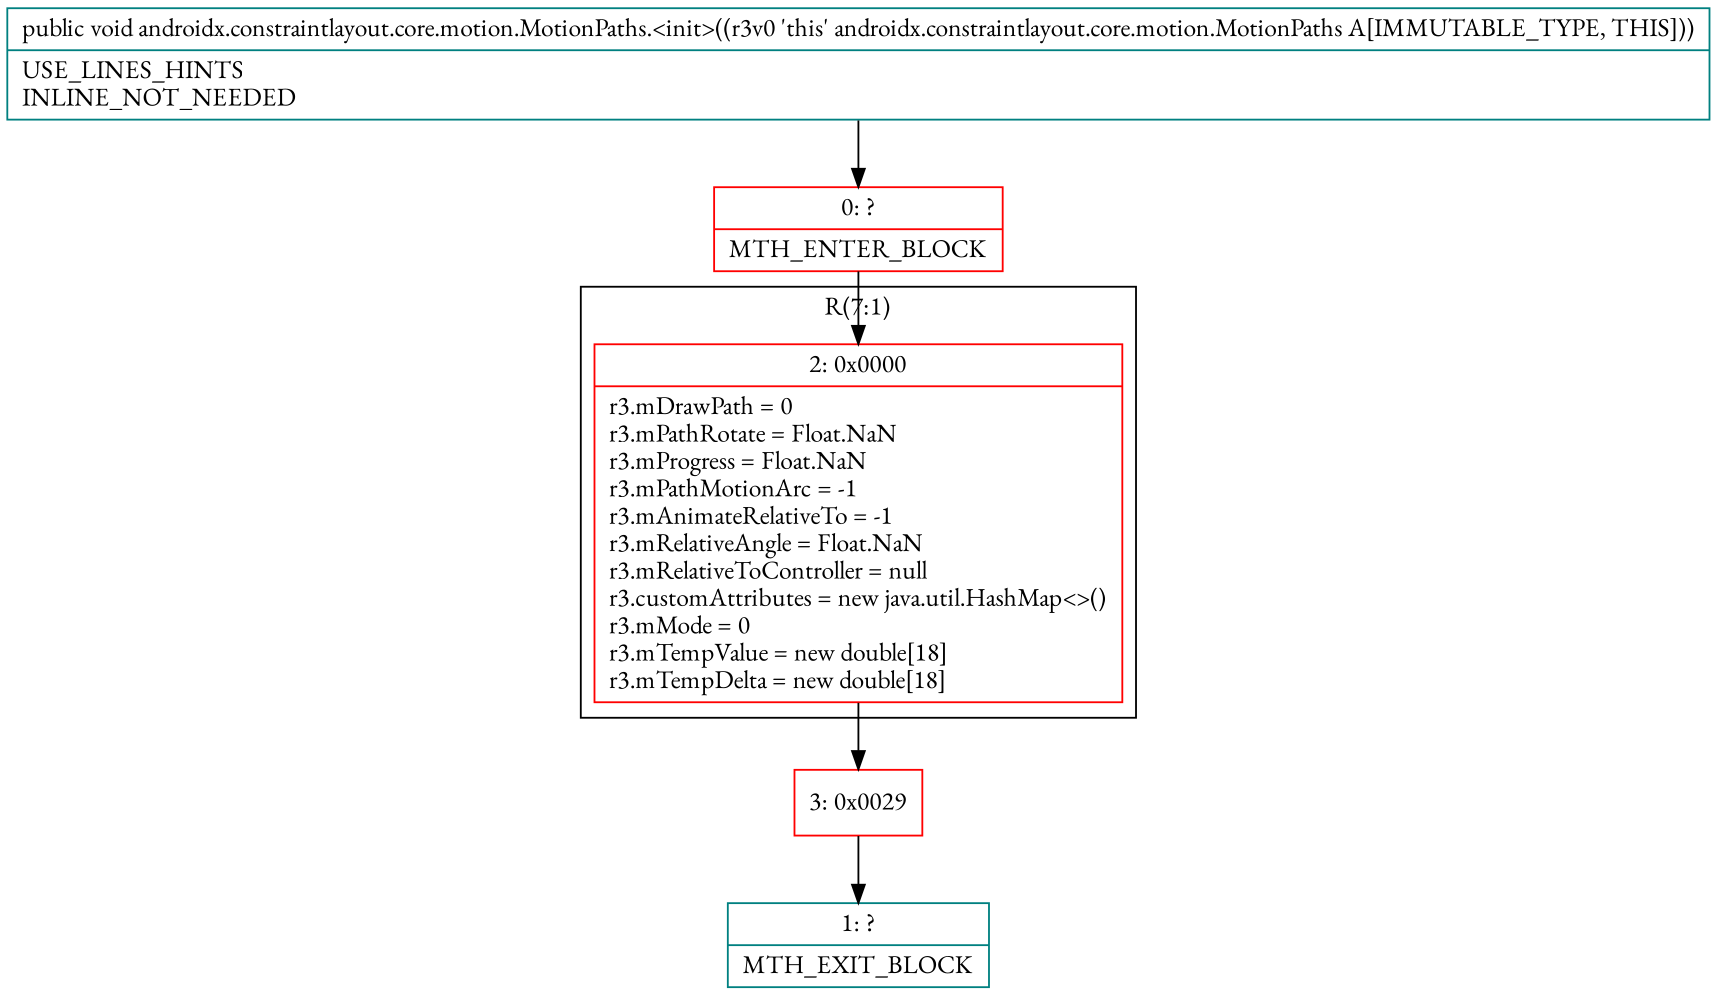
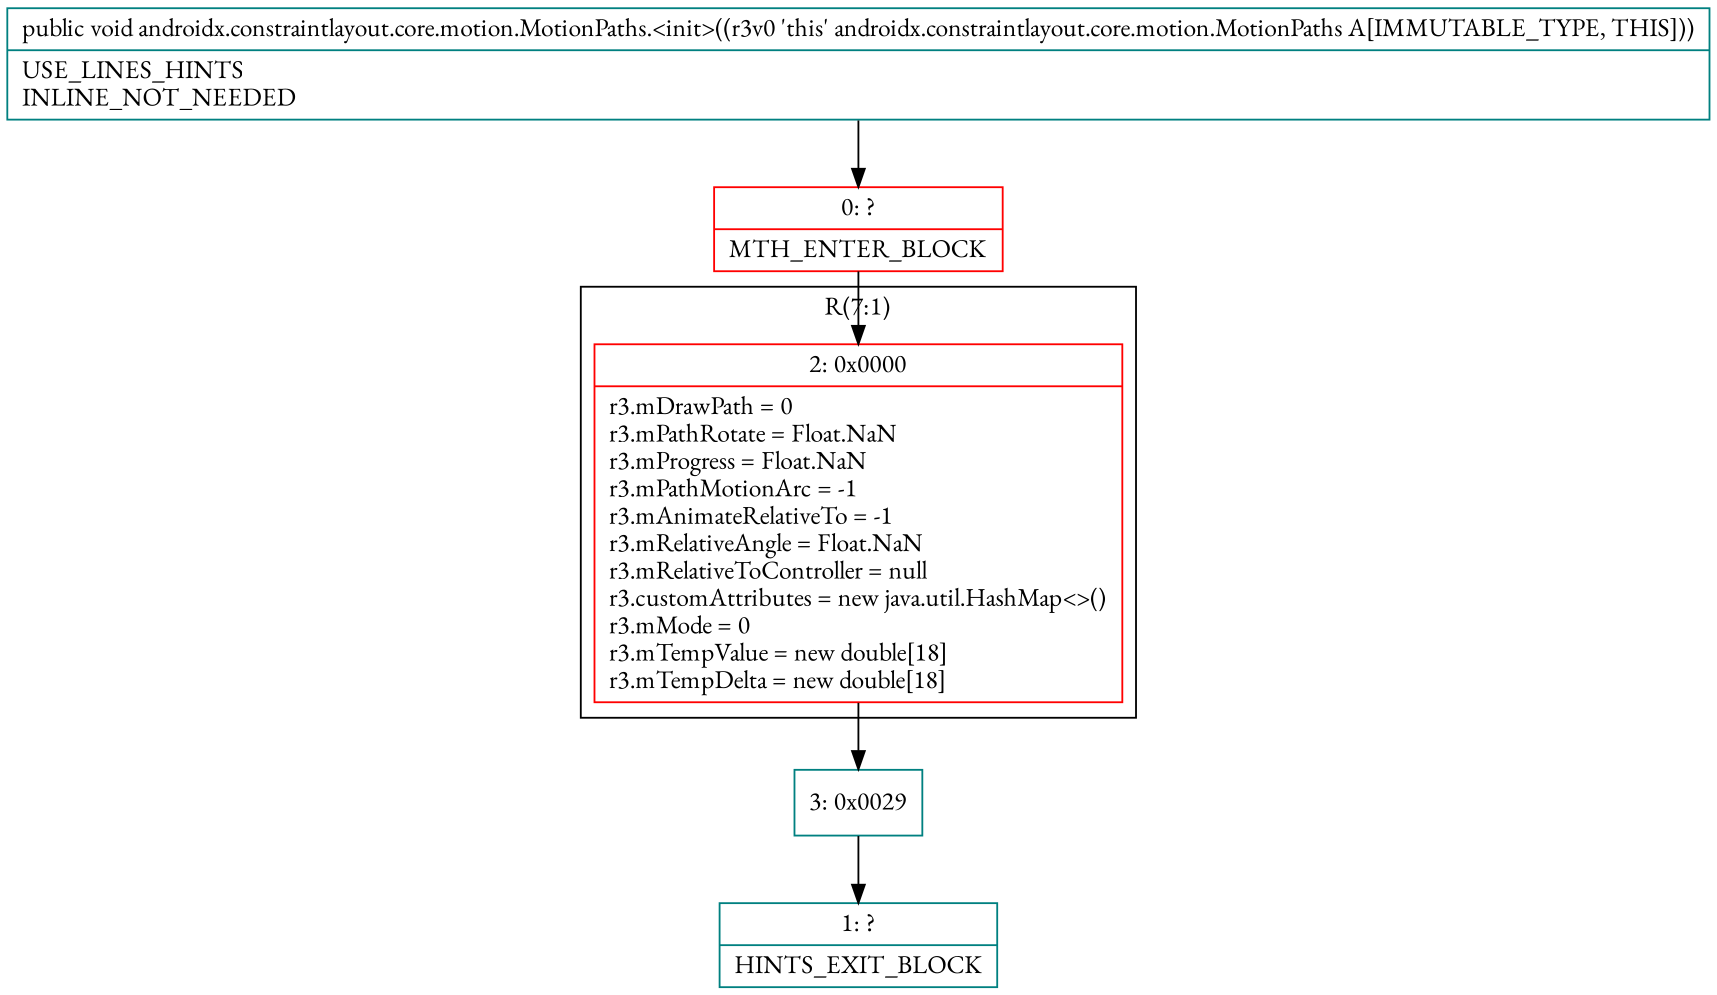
node "3: 0x0029": color red -> teal
node "1: ?": text "MTH_EXIT_BLOCK" -> "HINTS_EXIT_BLOCK"
